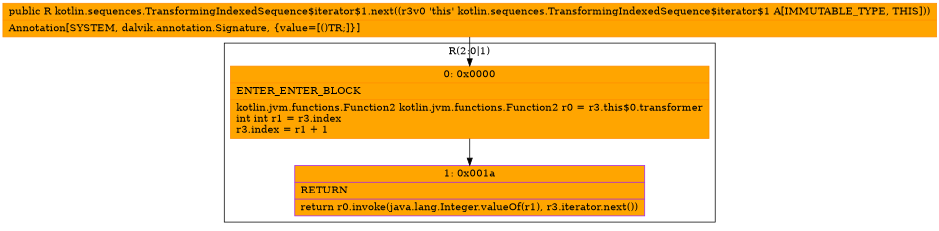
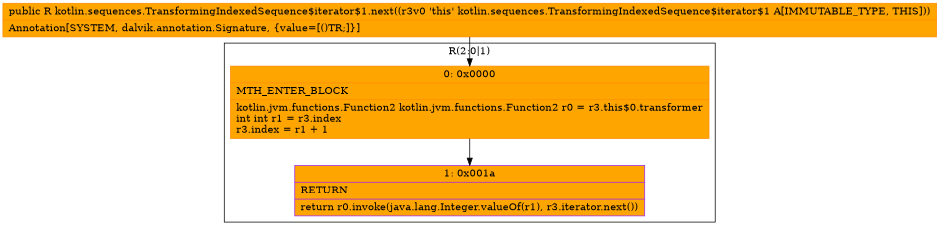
node "0: 0x0000": text "ENTER_ENTER_BLOCK" -> "MTH_ENTER_BLOCK"
